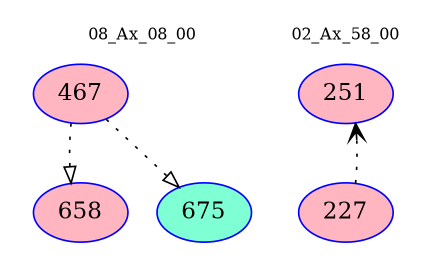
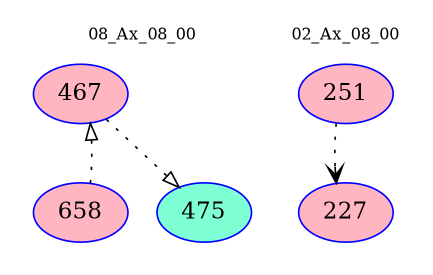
cluster "02_Ax_58_00": label "02_Ax_58_00" -> "02_Ax_08_00"
edge "467" -> "658": reversed
edge "227" -> "251": reversed
node "675": label "675" -> "475"
